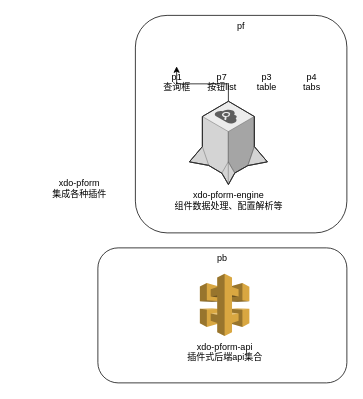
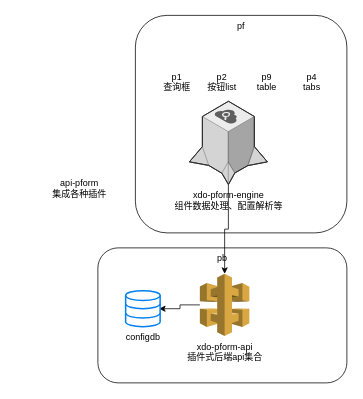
node "p7 按钮list": label "p7 按钮list" -> "p2 按钮list"
node "p3 table": label "p3 table" -> "p9 table"
edge "xdo-pform-engine 组件数据处理、配置解析等" -> "p1 查询框": now "xdo-pform-engine 组件数据处理、配置解析等" -> "xdo-pform-api 插件式后端api集合"
node "xdo-pform 集成各种插件": label "xdo-pform 集成各种插件" -> "api-pform 集成各种插件"
node "configdb": added
edge "xdo-pform-api 插件式后端api集合" -> "configdb": added
